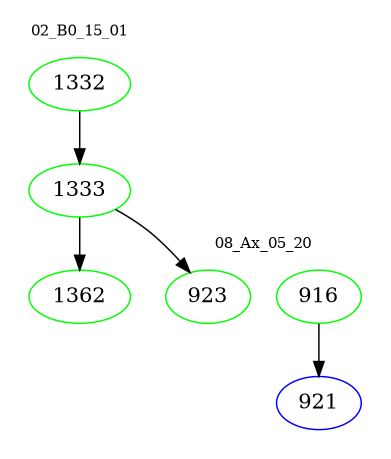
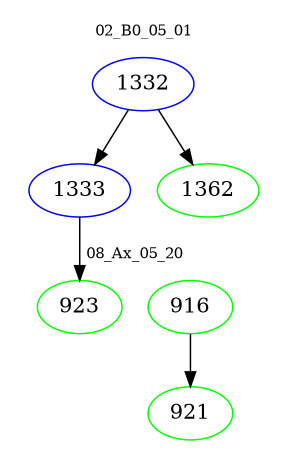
cluster "02_B0_15_01": label "02_B0_15_01" -> "02_B0_05_01"
node "1332": color green -> blue
node "1333": color green -> blue
edge "1333" -> "1362": now "1332" -> "1362"
node "921": color blue -> green
